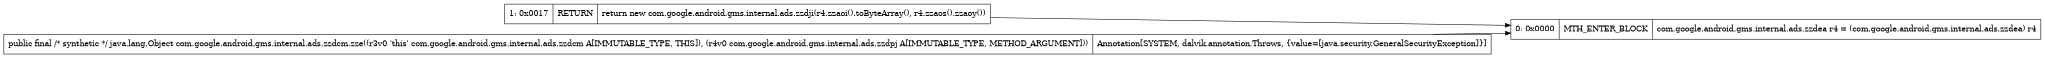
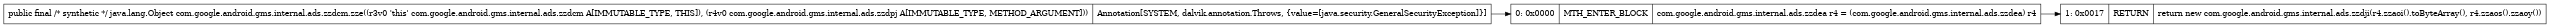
edge "1: 0x0017" -> "0: 0x0000": reversed
